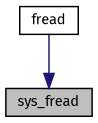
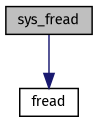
edge "fread" -> "sys_fread": reversed
